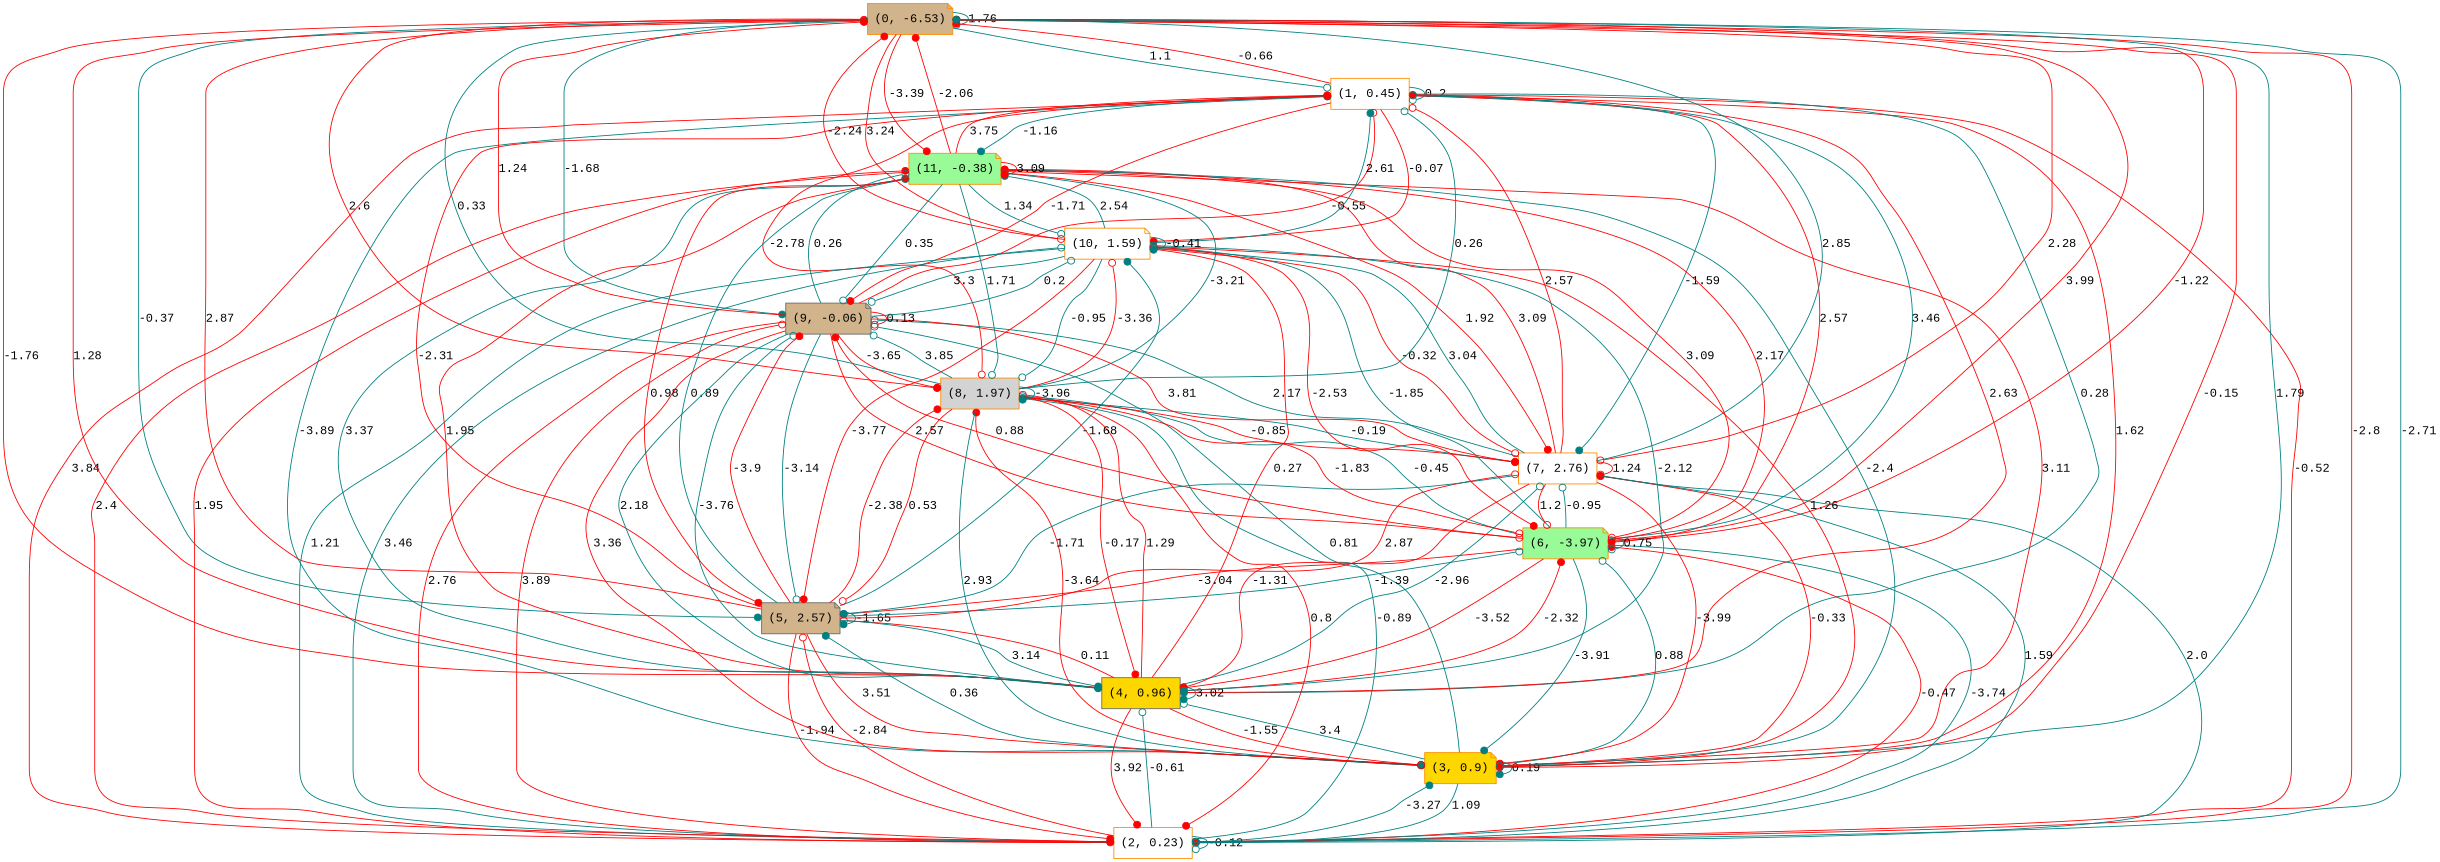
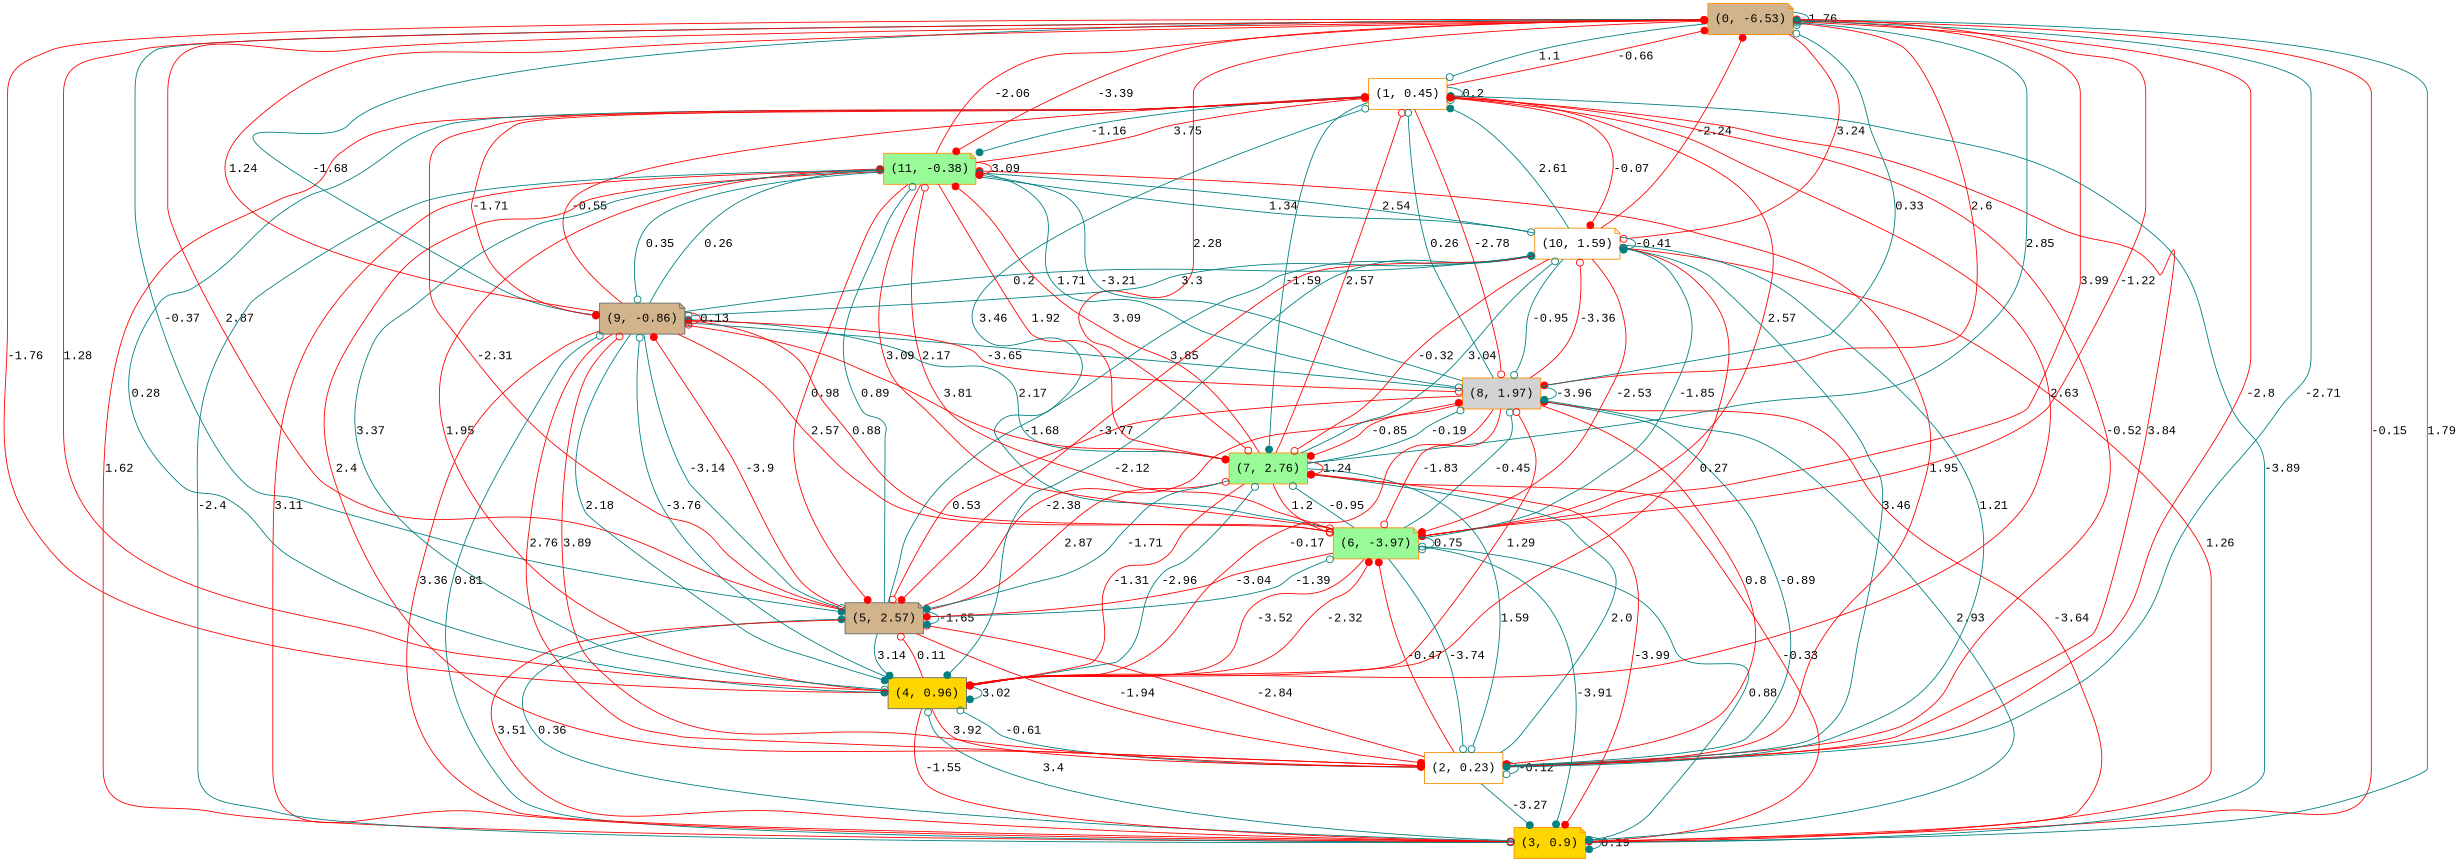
node "(9, -0.06)": label "(9, -0.06)" -> "(9, -0.86)"
node "(7, 2.76)": fillcolor white -> palegreen
edge "(3, 0.9)" -> "(2, 0.23)": removed, label "1.09"
